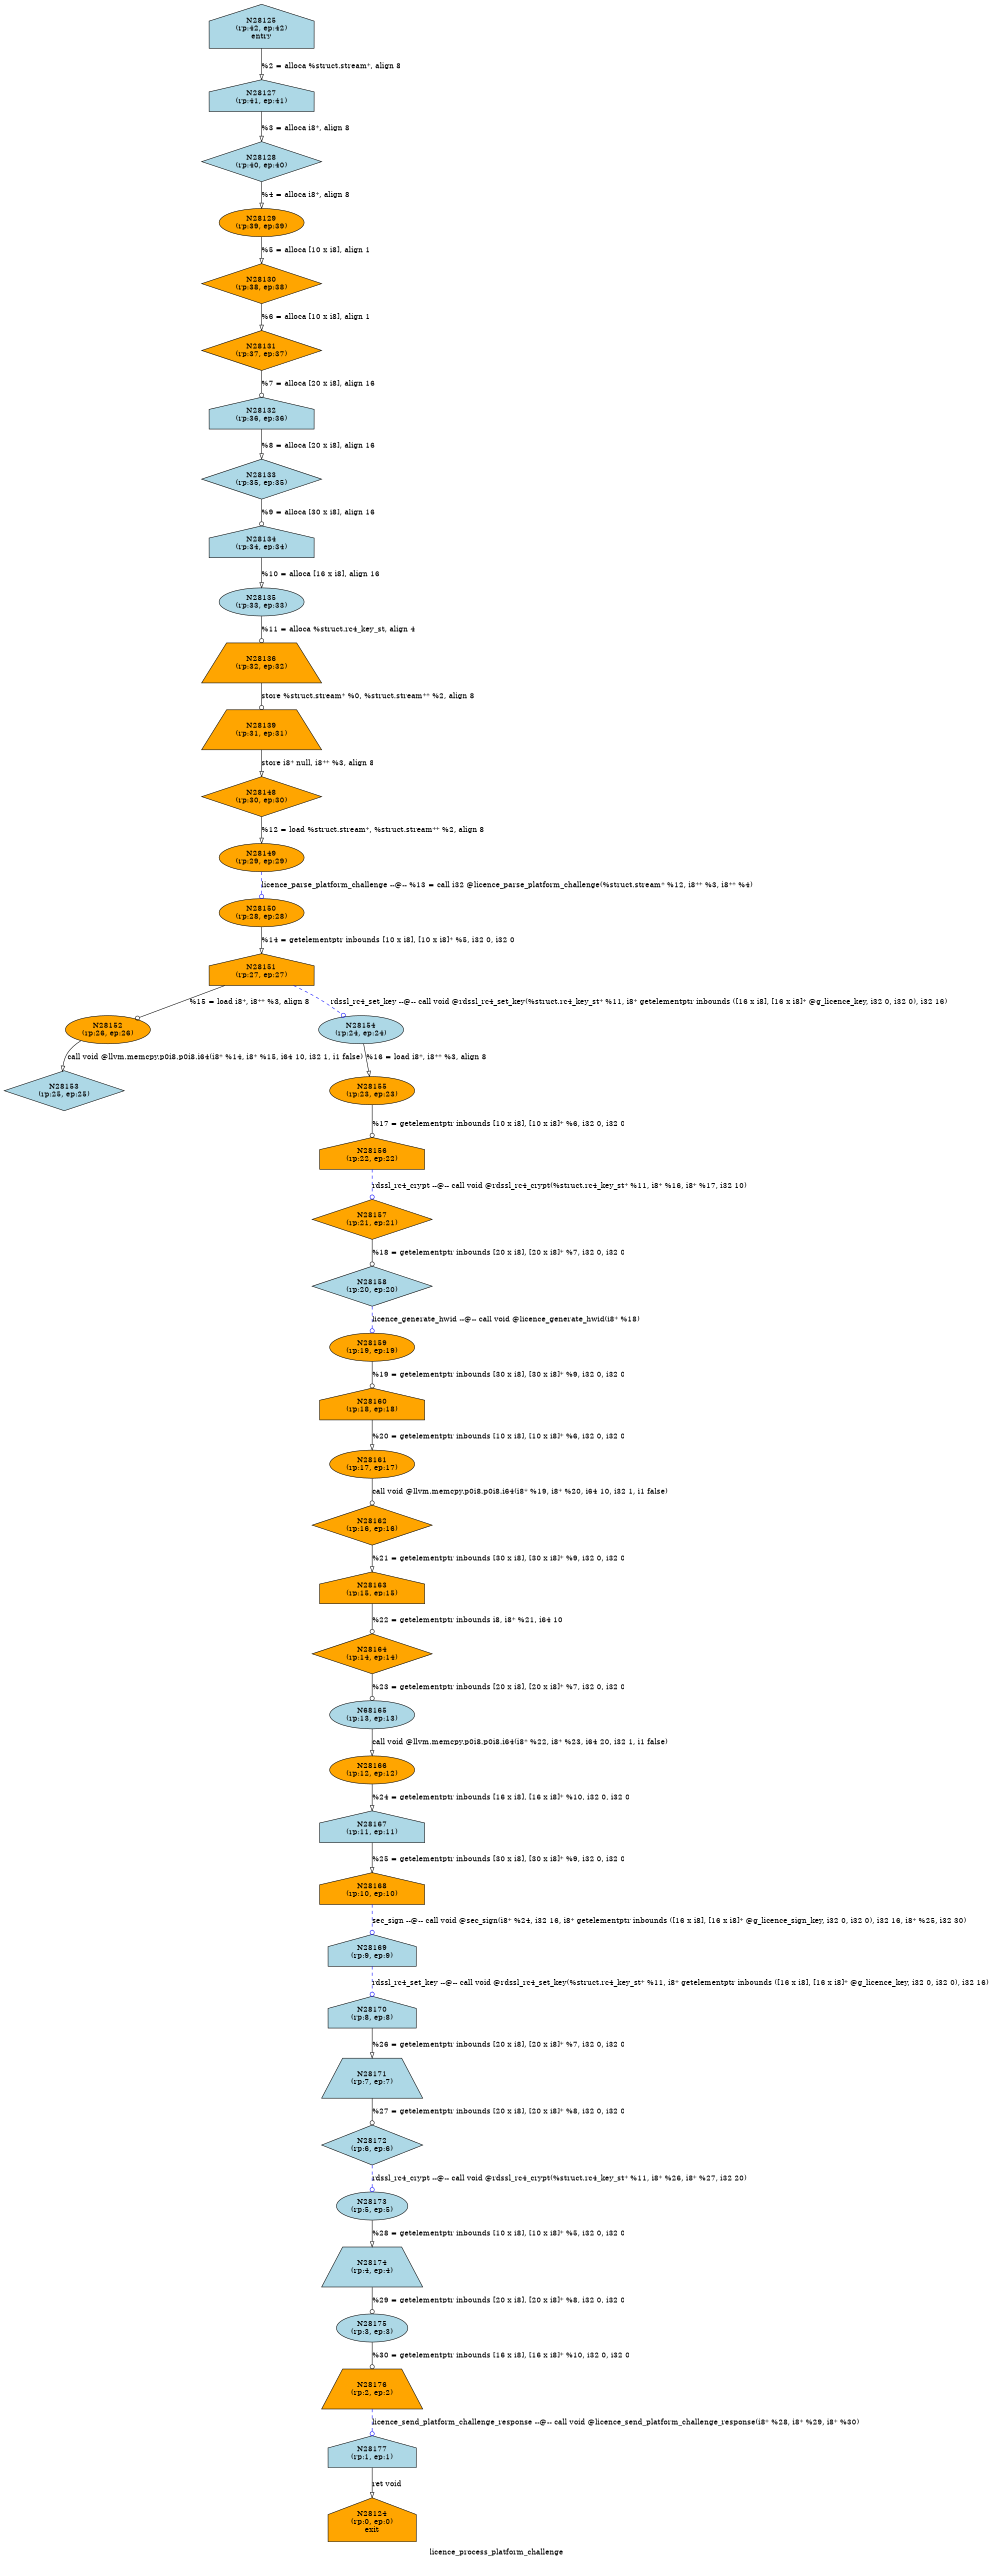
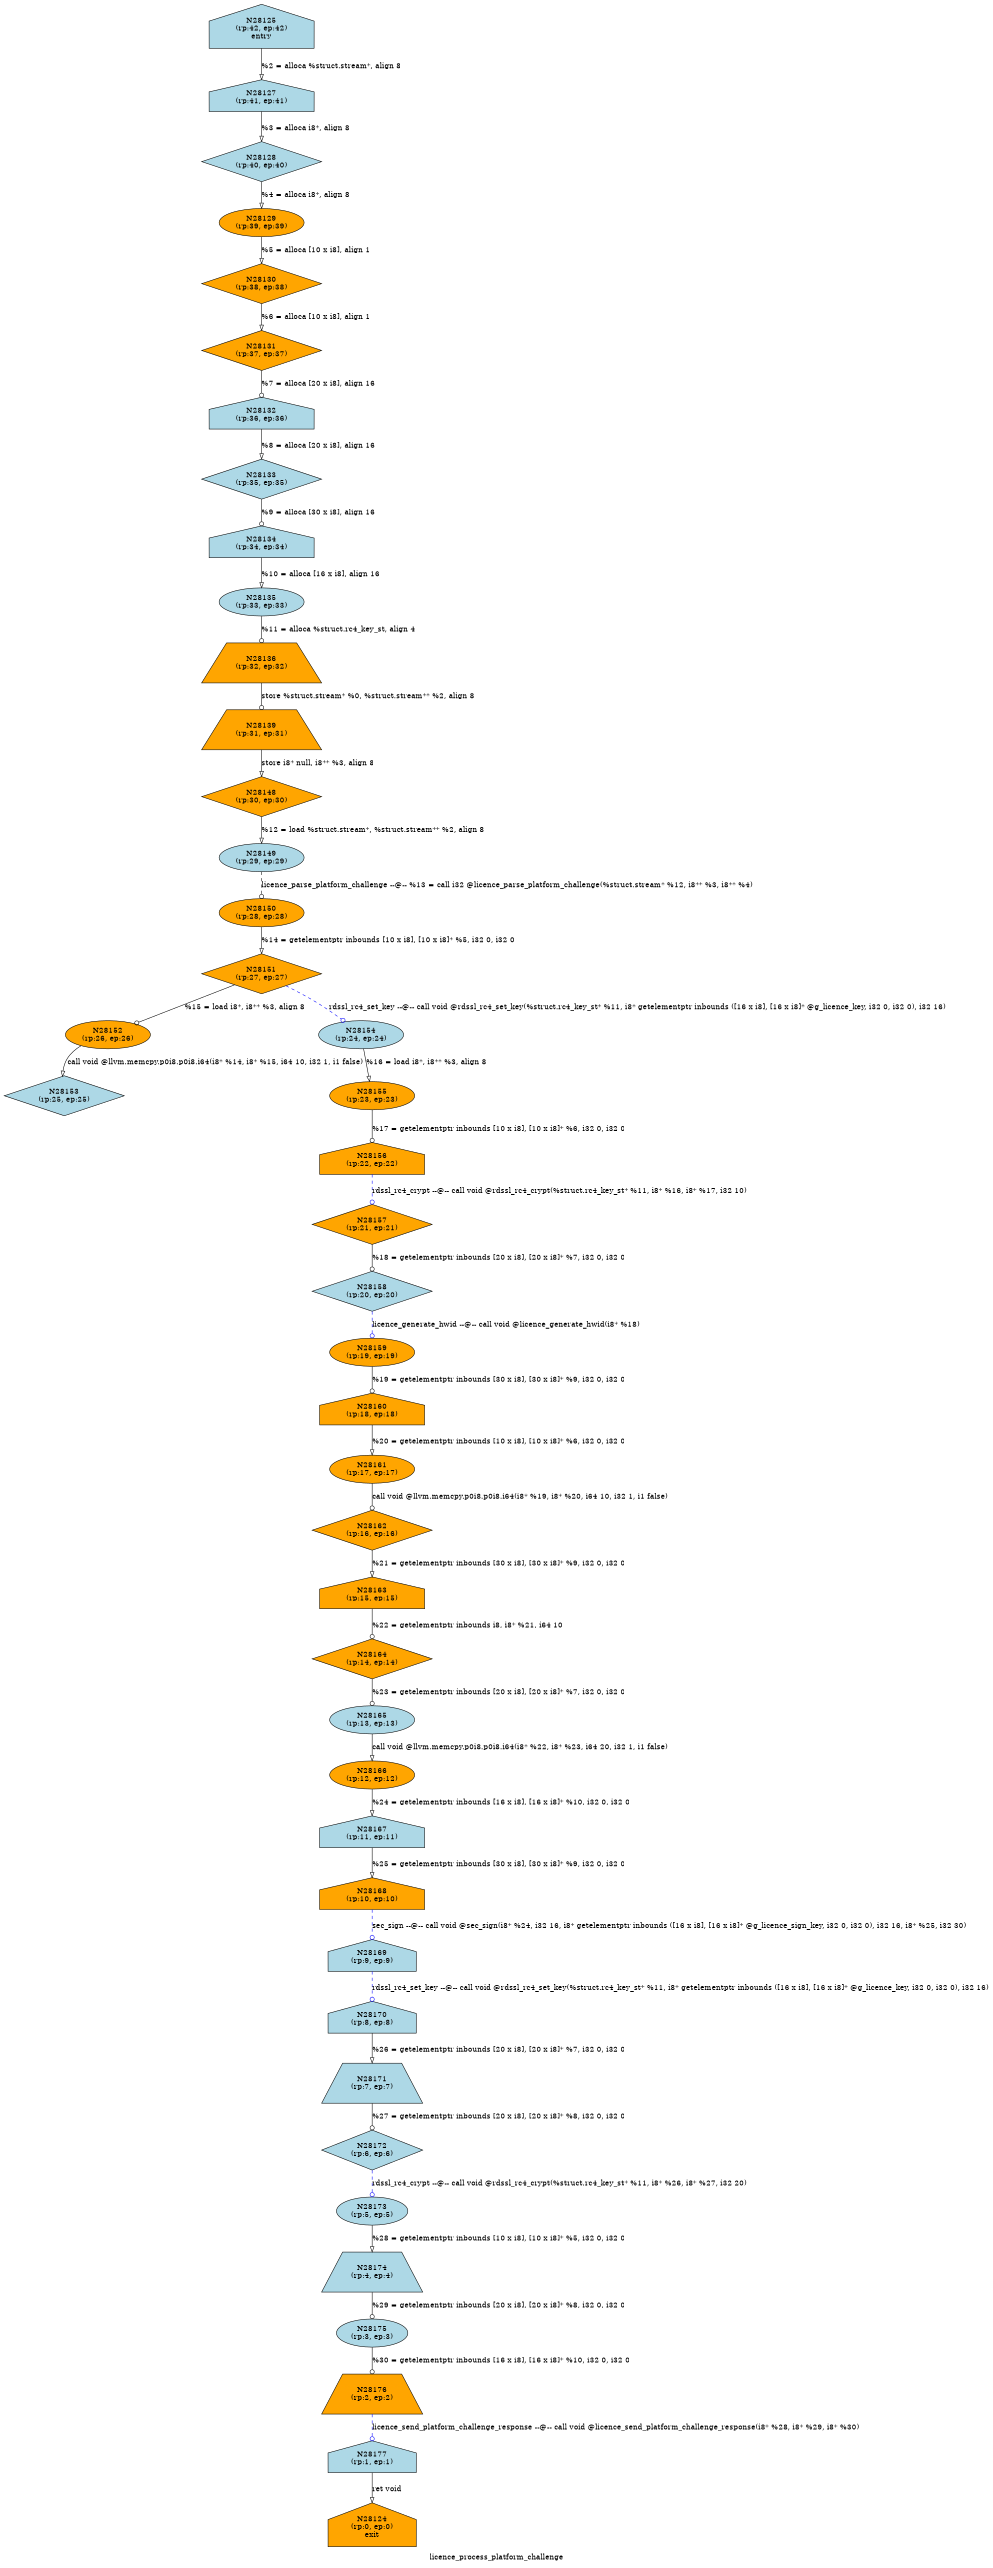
node "N28149 (rp:29, ep:29)": fillcolor orange -> lightblue
edge "N28149 (rp:29, ep:29)" -> "N28150 (rp:28, ep:28)": color blue -> black
node "N28151 (rp:27, ep:27)": shape house -> diamond
node "N68165 (rp:13, ep:13)": label "N68165 (rp:13, ep:13)" -> "N28165 (rp:13, ep:13)"
